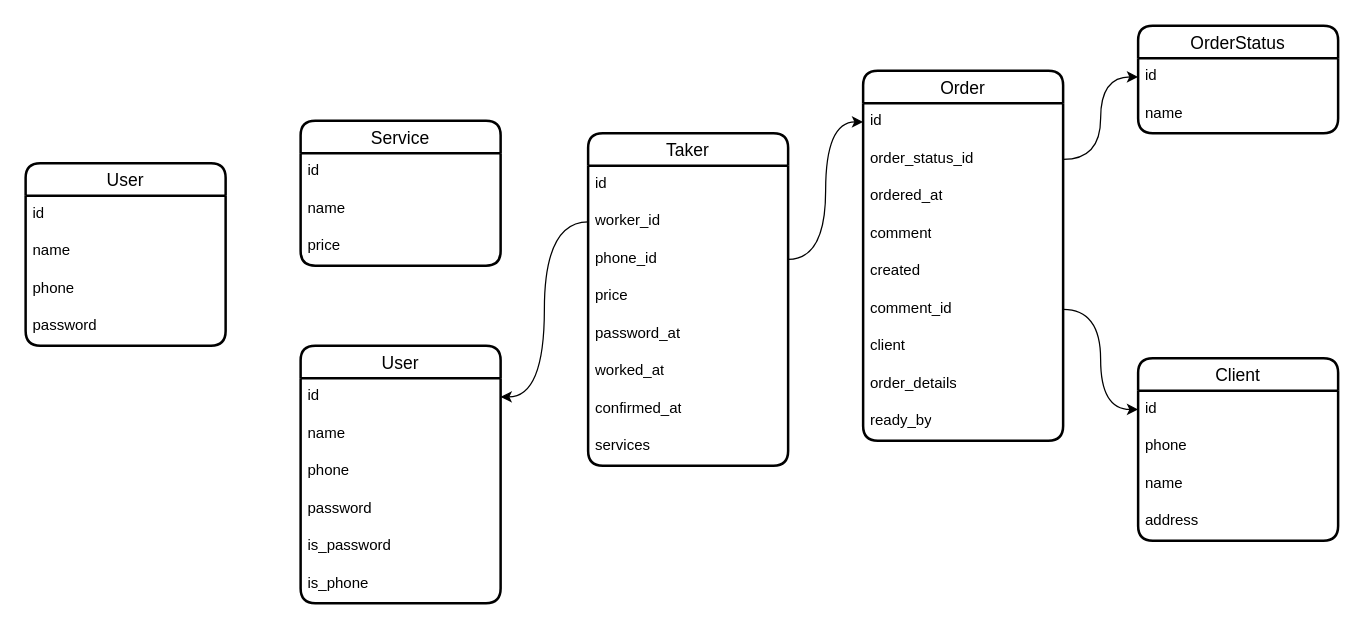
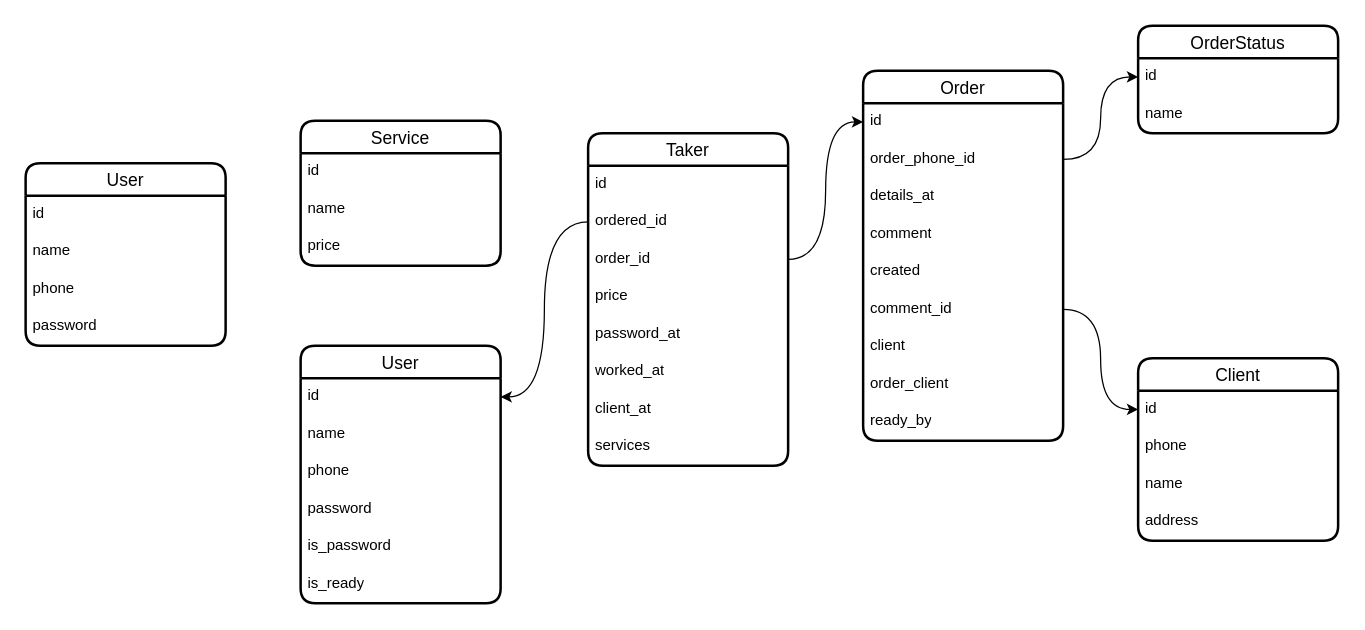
node "order_status_id": label "order_status_id" -> "order_phone_id"
node "ordered_at": label "ordered_at" -> "details_at"
node "worker_id": label "worker_id" -> "ordered_id"
node "phone_id": label "phone_id" -> "order_id"
node "order_details": label "order_details" -> "order_client"
node "confirmed_at": label "confirmed_at" -> "client_at"
node "is_phone": label "is_phone" -> "is_ready"
